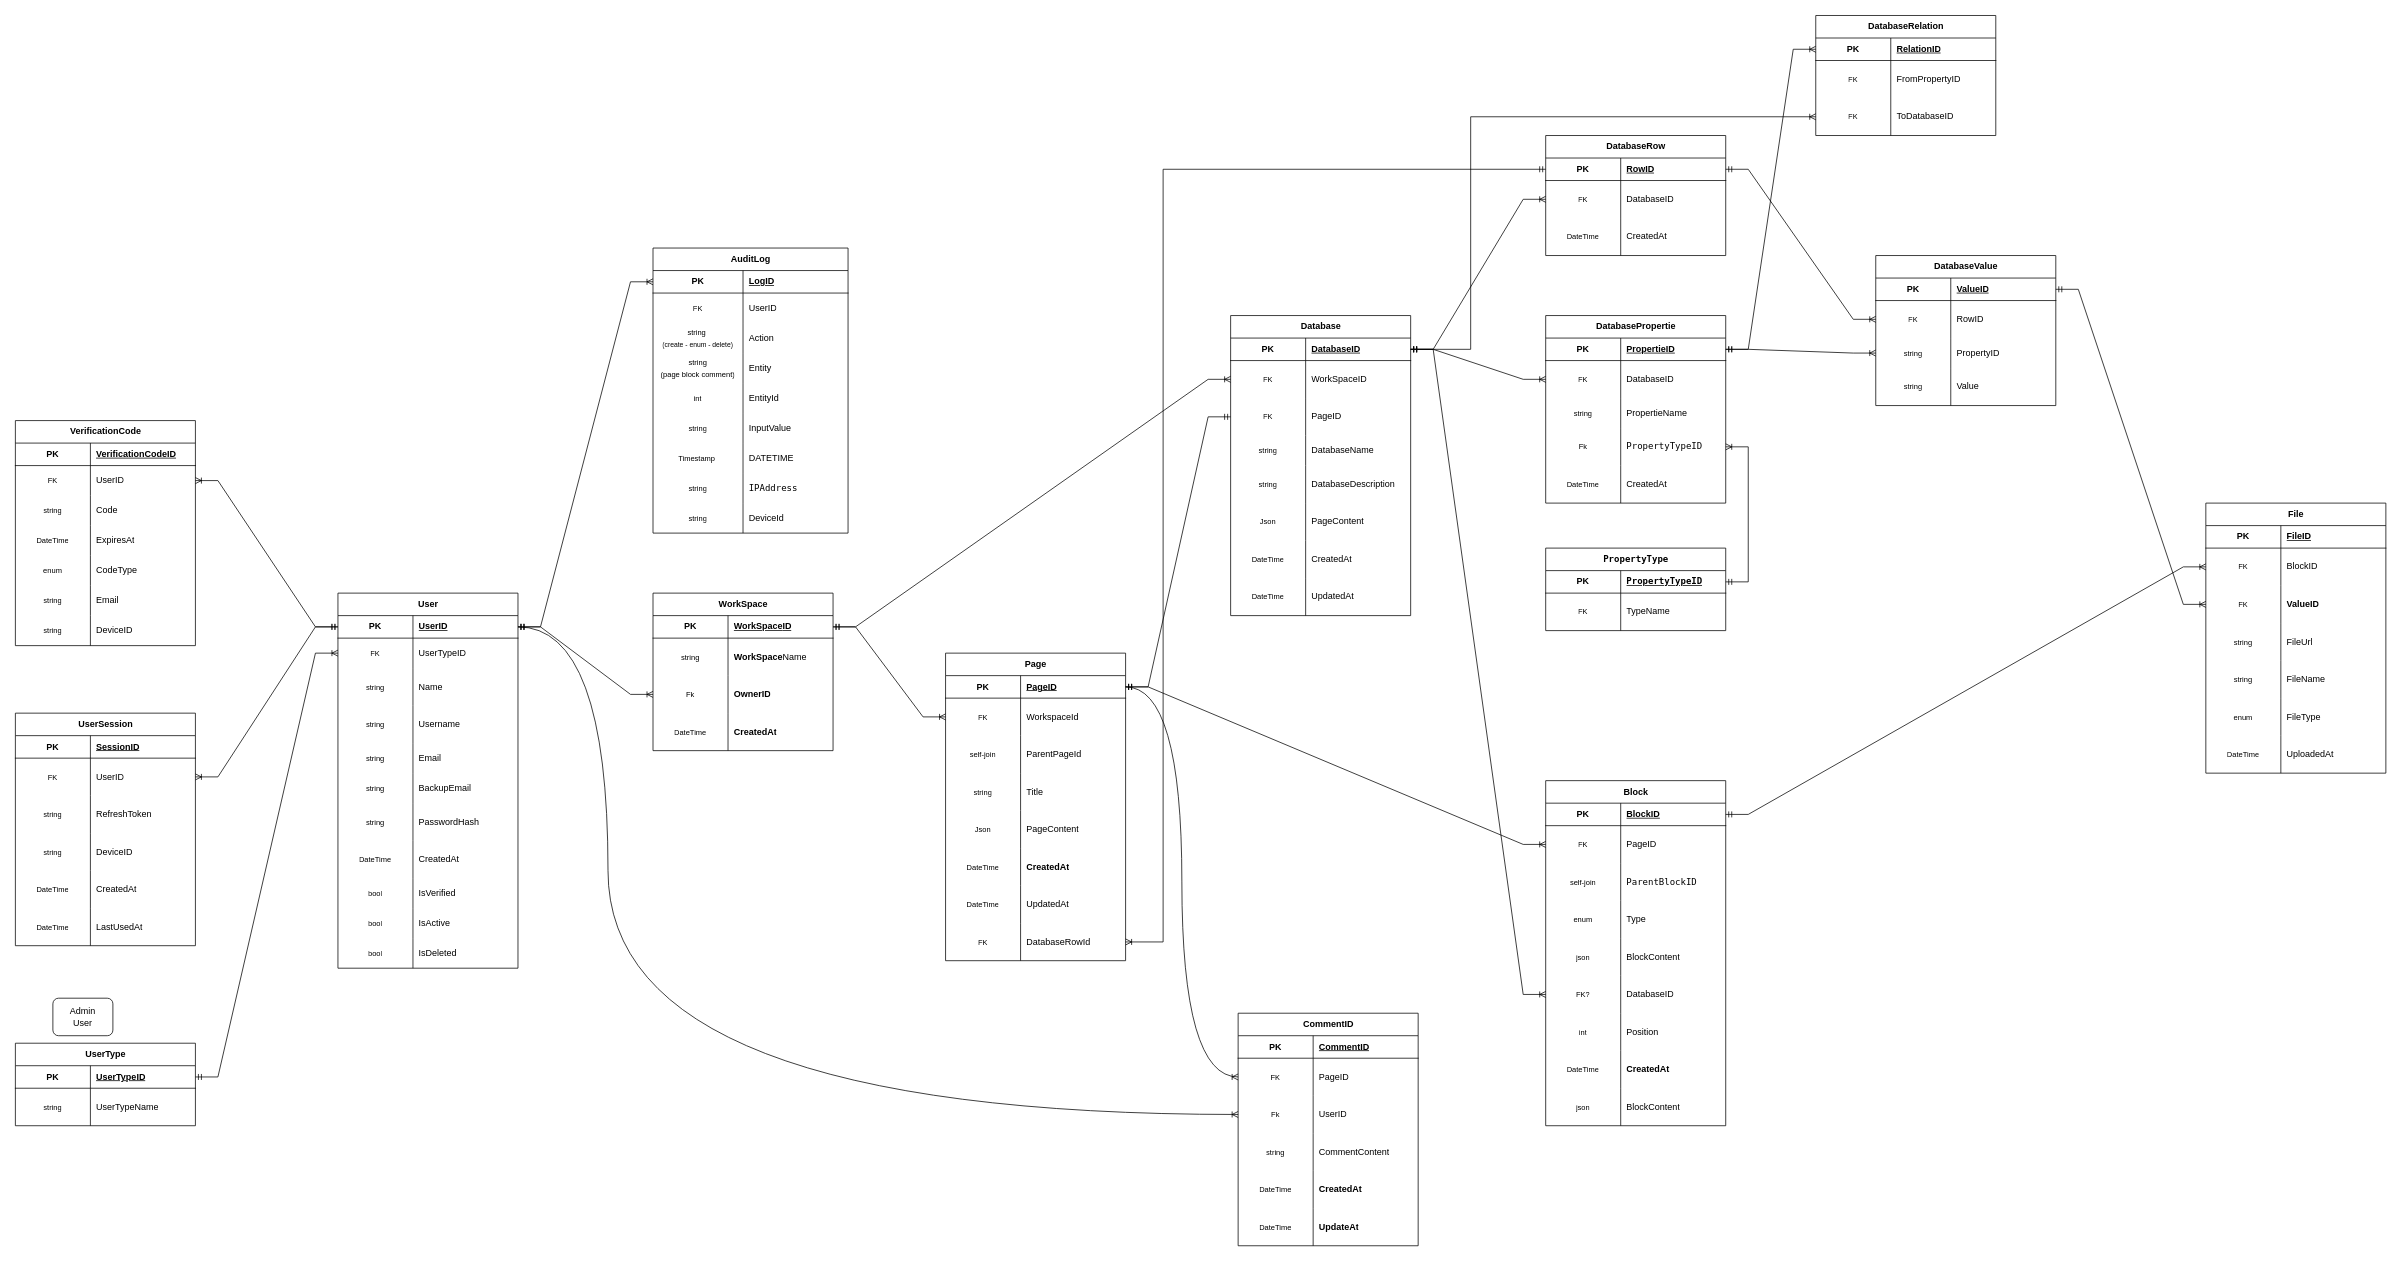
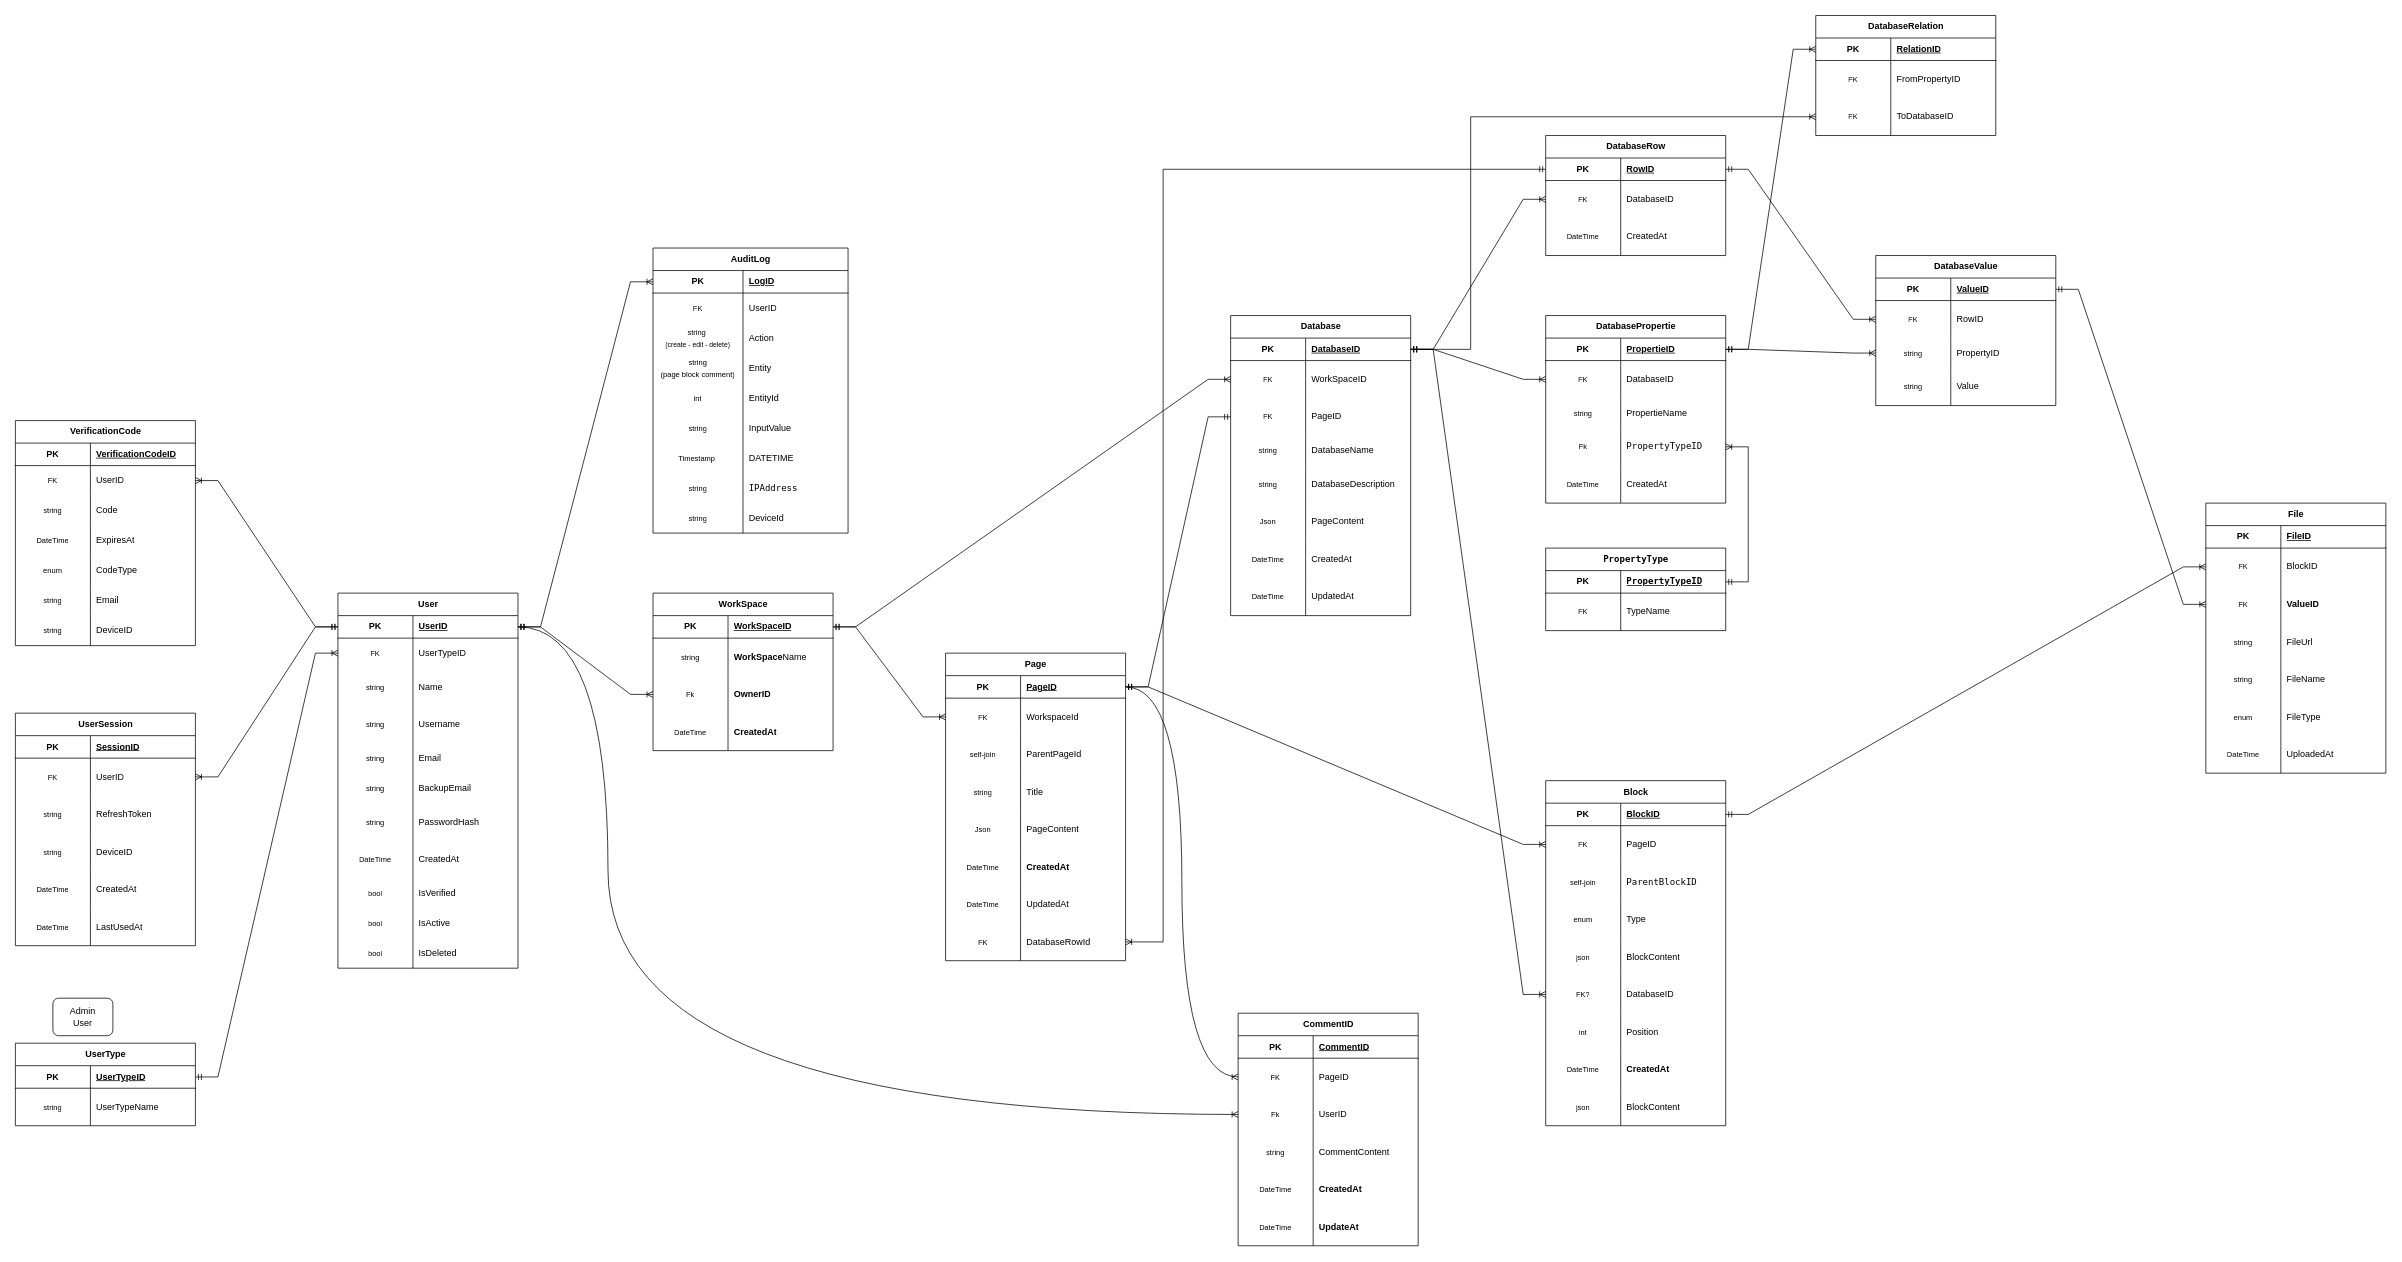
node "string (create - enum - delete)": label "string (create - enum - delete)" -> "string (create - edit - delete)"
